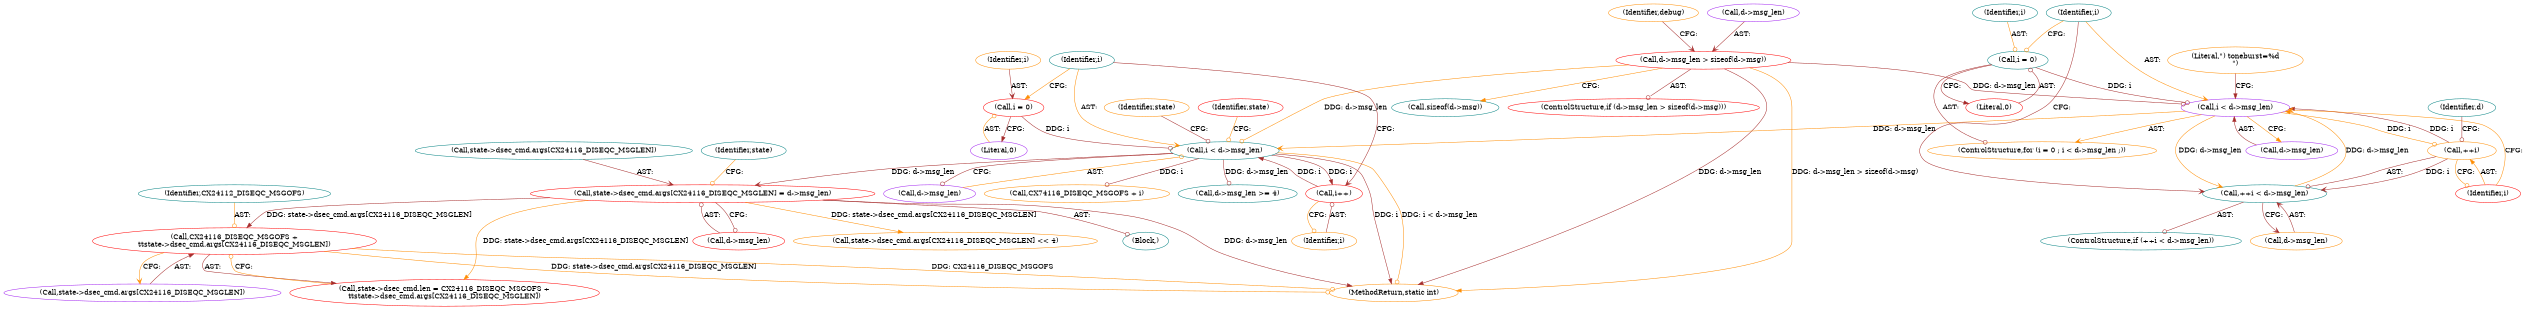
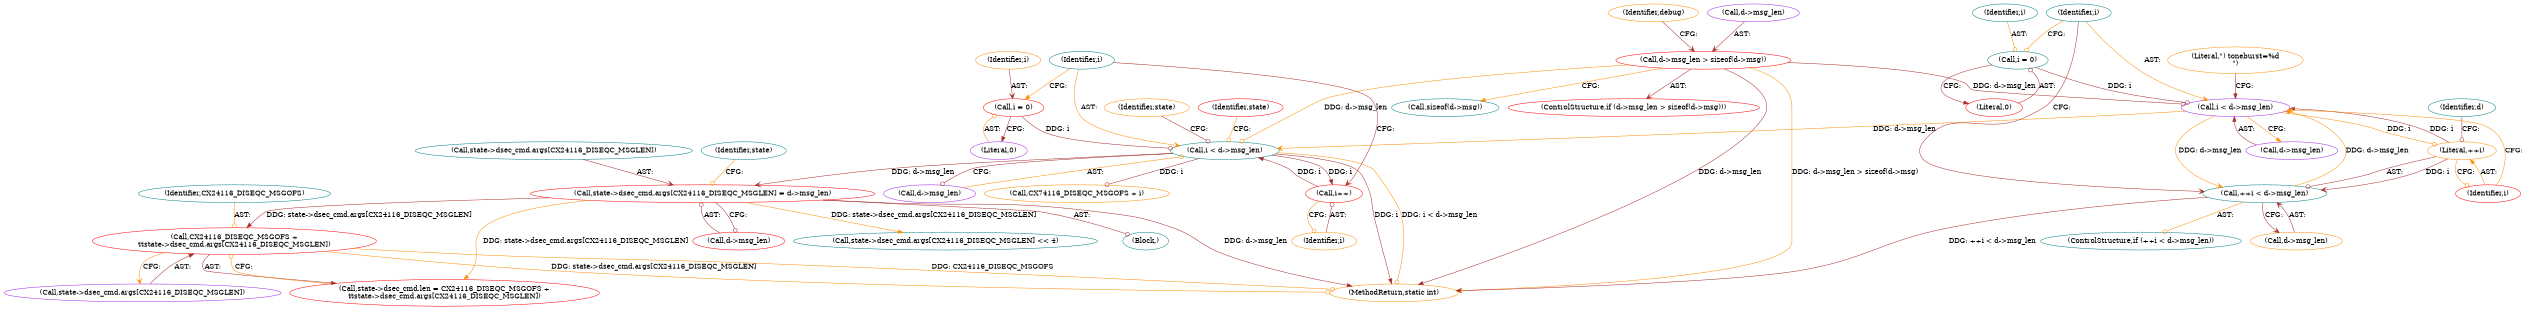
edge "(Call,d->msg_len > sizeof(d->msg))" -> "(ControlStructure,if (d->msg_len > sizeof(d->msg)))": arrowhead odot -> vee
node "(ControlStructure,for (i = 0 ; i < d->msg_len ;))": removed
node "(Call,++i)": label "(Call,++i)" -> "(Literal,++i)"
node "(Identifier,CX24112_DISEQC_MSGOFS)": label "(Identifier,CX24112_DISEQC_MSGOFS)" -> "(Identifier,CX24116_DISEQC_MSGOFS)"
node "(Call,d->msg_len >= 4)": removed
edge "(Call,++i < d->msg_len)" -> "(ControlStructure,if (++i < d->msg_len))": color brown -> darkorange
node "(Call,state->dsec_cmd.args[CX24116_DISEQC_MSGLEN] << 4)": color darkorange -> teal
edge "(Call,++i < d->msg_len)" -> "(MethodReturn,static int)": added, label "DDG: ++i < d->msg_len"
